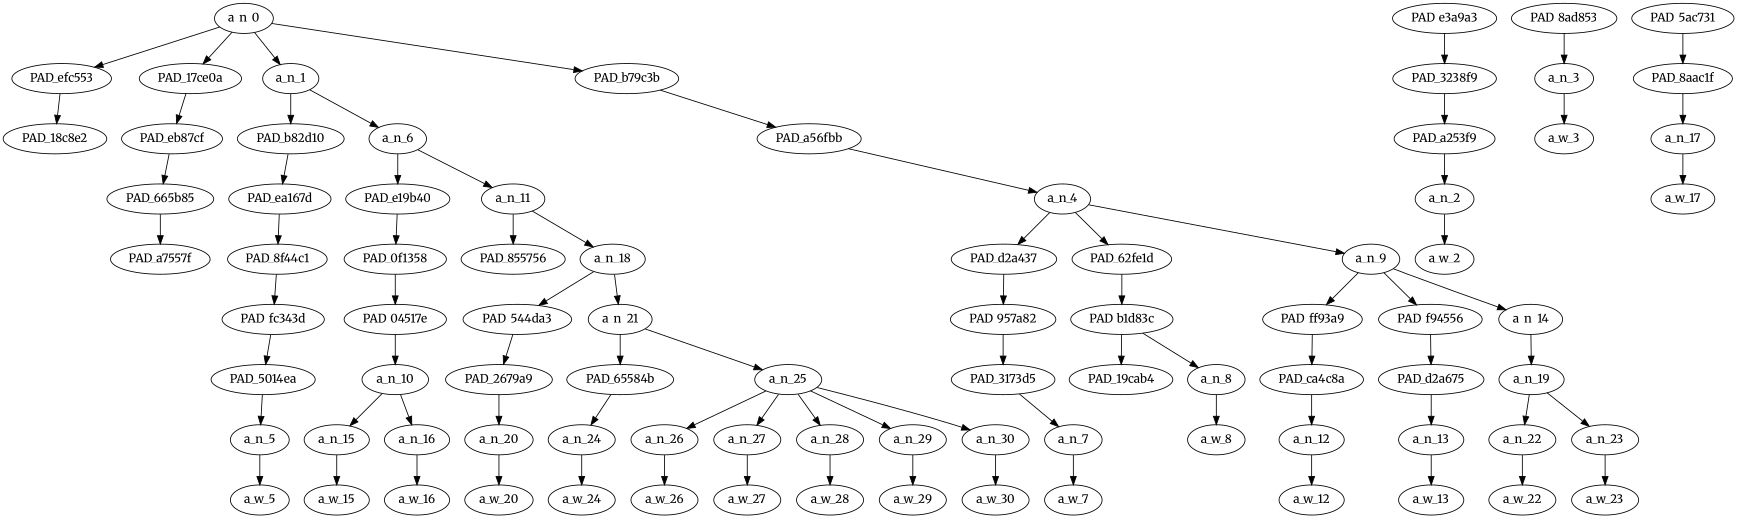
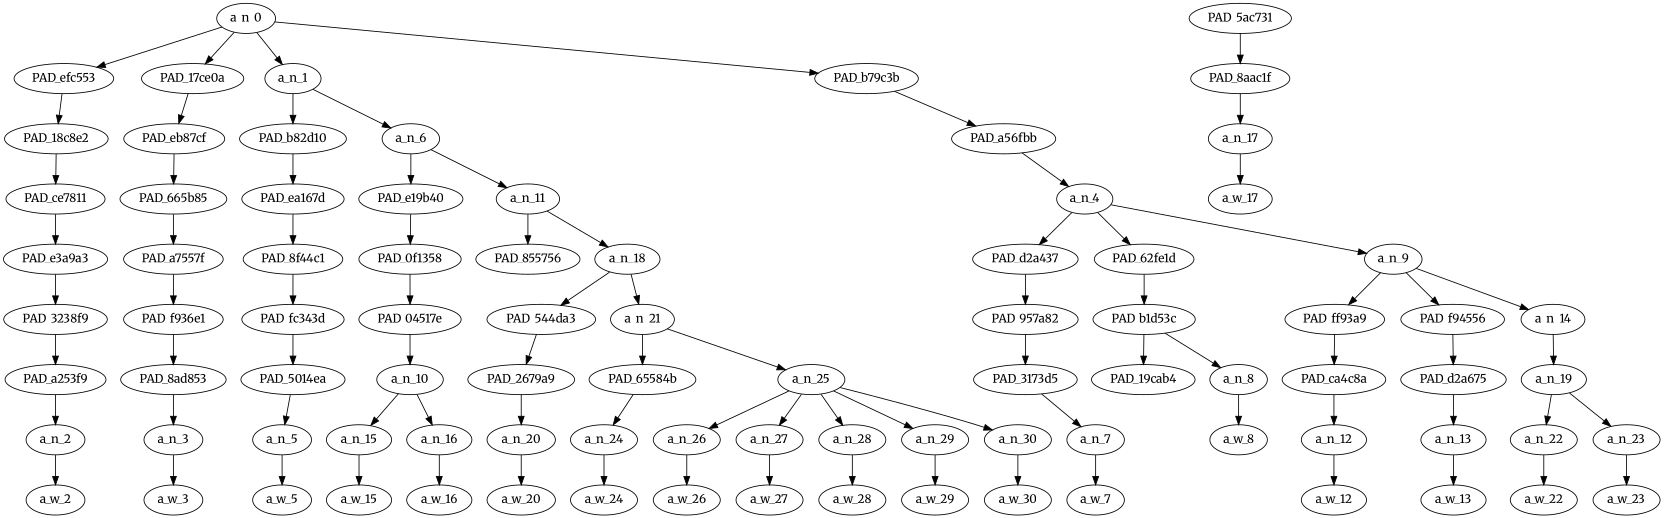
node "PAD_ce7811": added
node "PAD_f936e1": added
node "PAD_b1d83c": label "PAD_b1d83c" -> "PAD_b1d53c"
